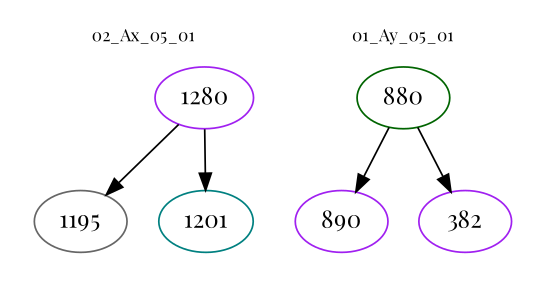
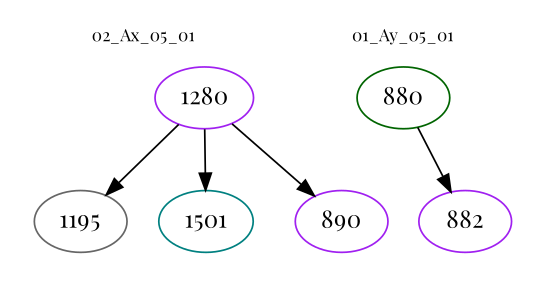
edge "880" -> "890": now "1280" -> "890"
node "1201": label "1201" -> "1501"
node "382": label "382" -> "882"
